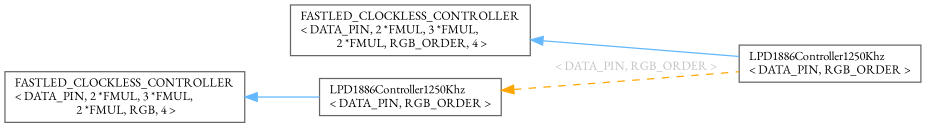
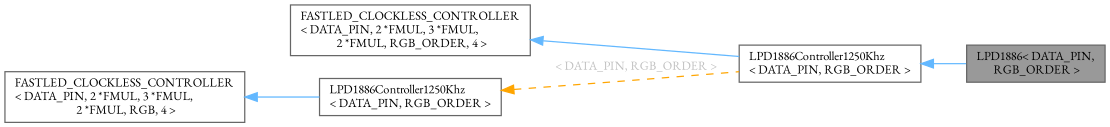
node "LPD1886< DATA_PIN, RGB_ORDER >": added
